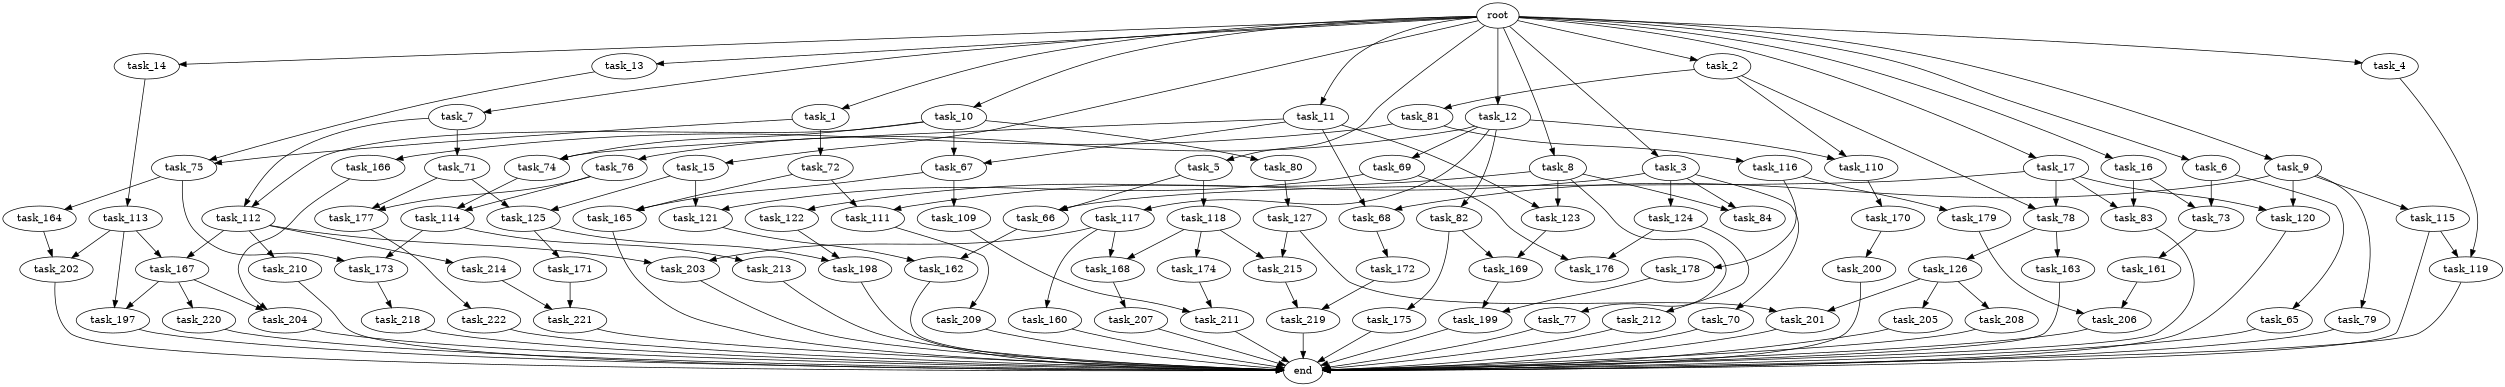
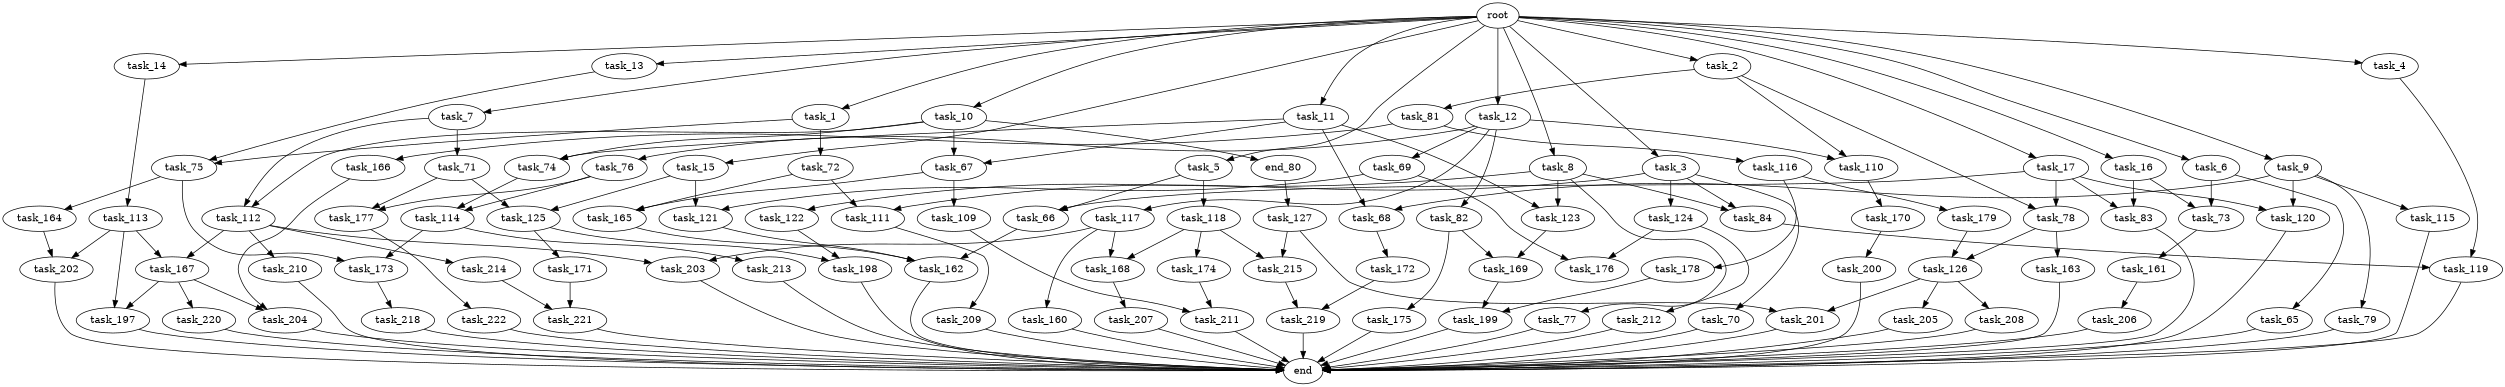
node "task_80": label "task_80" -> "end_80"
edge "task_115" -> "task_119": now "task_84" -> "task_119"
edge "task_179" -> "task_206": now "task_179" -> "task_126"
edge "task_165" -> "end": now "task_165" -> "task_162"
